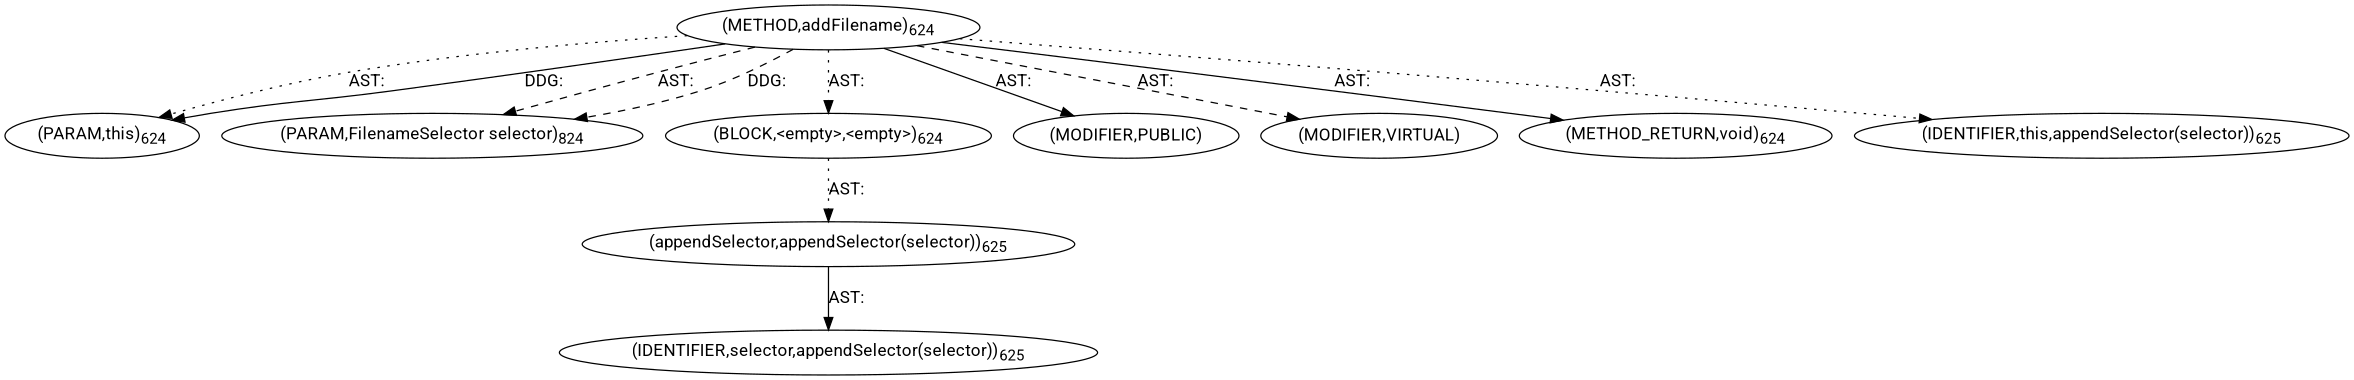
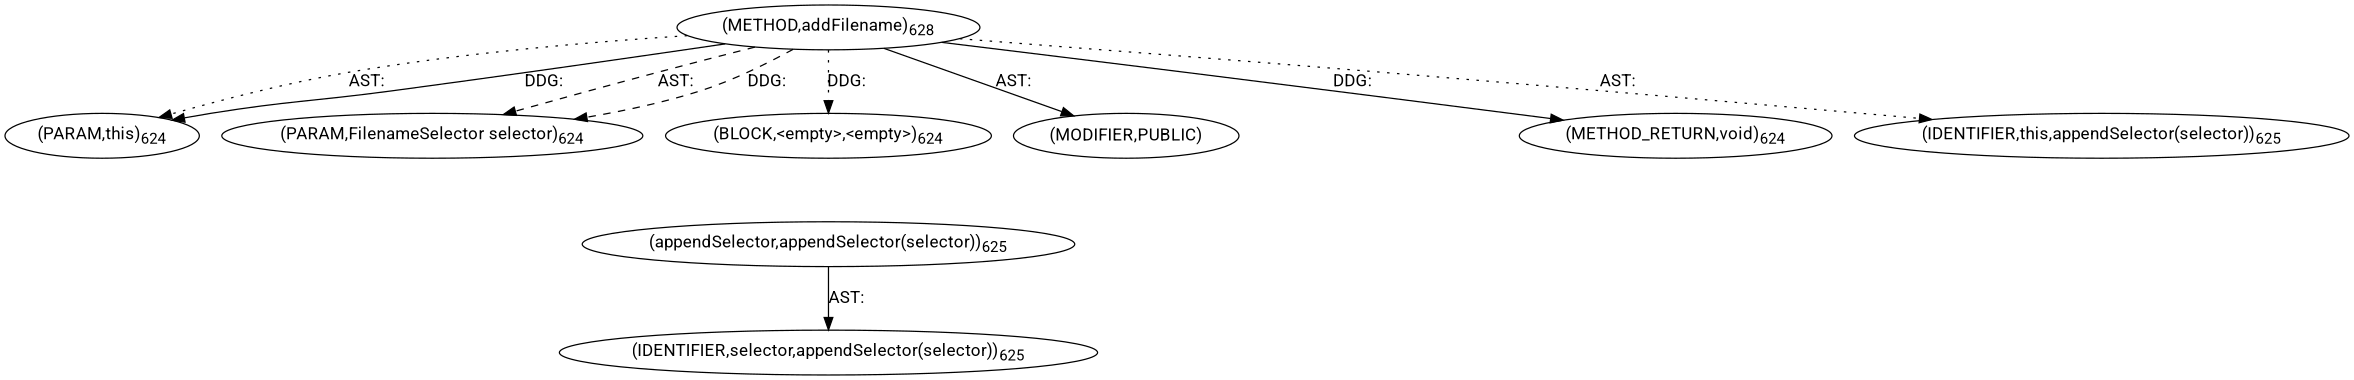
node "(METHOD,addFilename)": text "624" -> "628"
edge "(METHOD,addFilename)" -> "(BLOCK,<empty>,<empty>)": label "AST: " -> "DDG: "
edge "(METHOD,addFilename)" -> "(METHOD_RETURN,void)": label "AST: " -> "DDG: "
node "(PARAM,FilenameSelector selector)": text "824" -> "624"
node "(MODIFIER,VIRTUAL)": removed
edge "(BLOCK,<empty>,<empty>)" -> "(appendSelector,appendSelector(selector))": removed, label "AST:"
